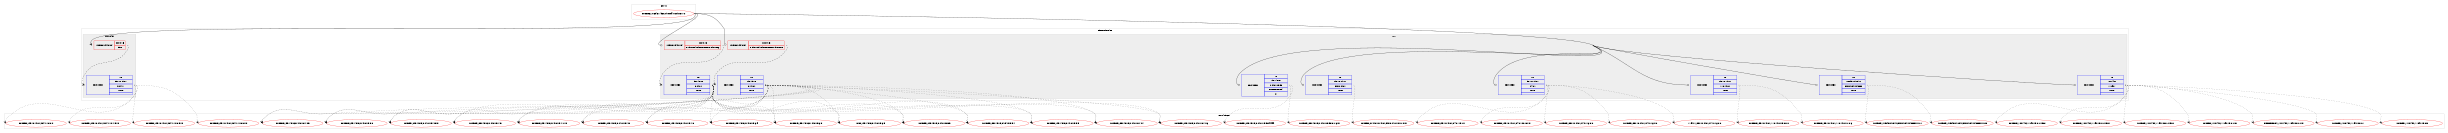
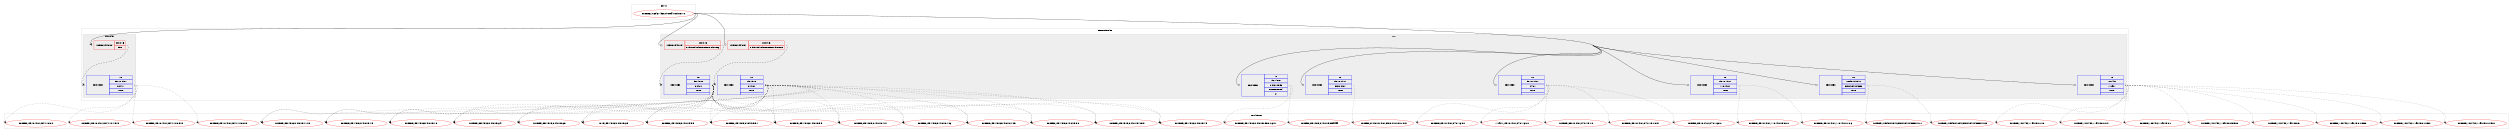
node "portage://x11-libs/wxGTK-3.0.3-r300": added
node "greaterequal://x11-libs/wxGTK-3.0.4-r1": label "greaterequal://x11-libs/wxGTK-3.0.4-r1" -> "portage://x11-libs/wxGTK-3.0.4-r1"
